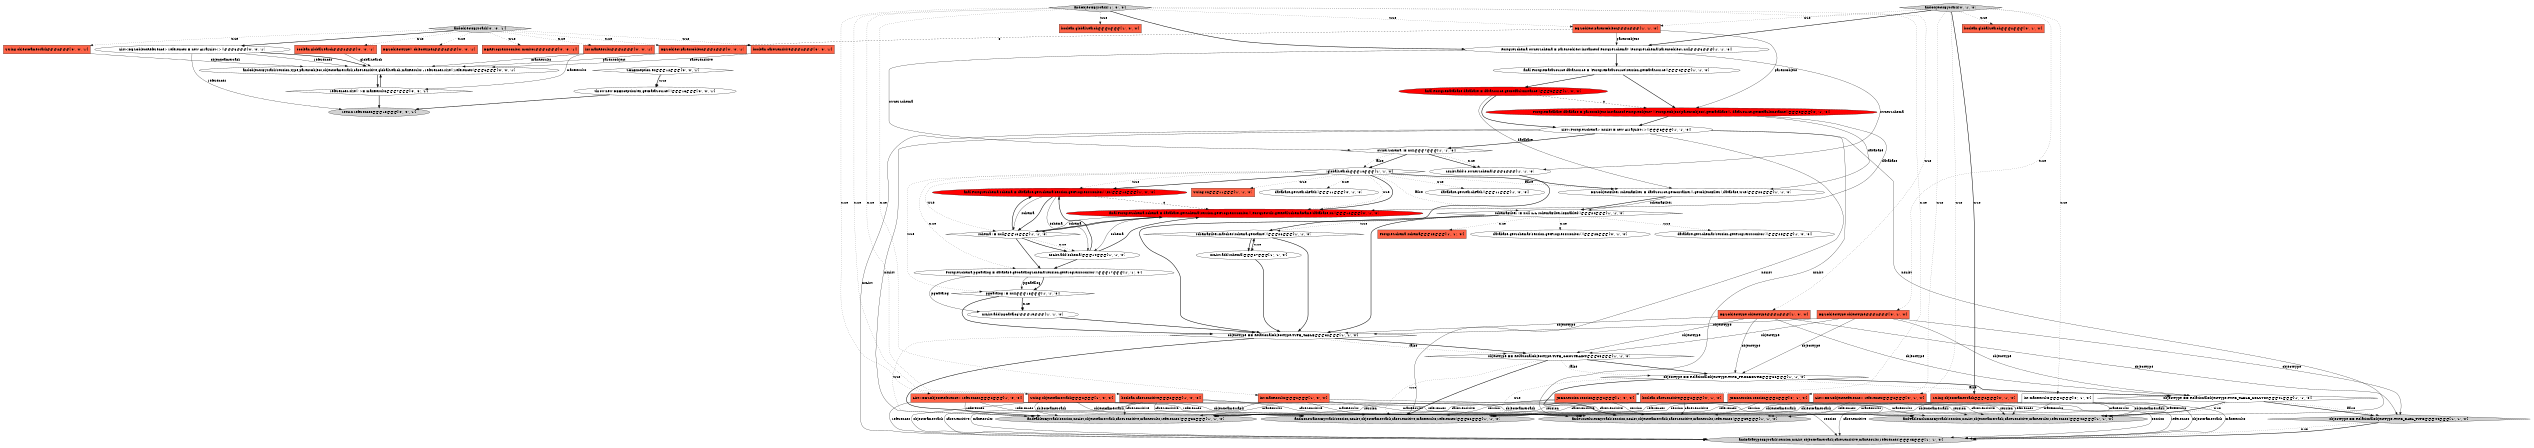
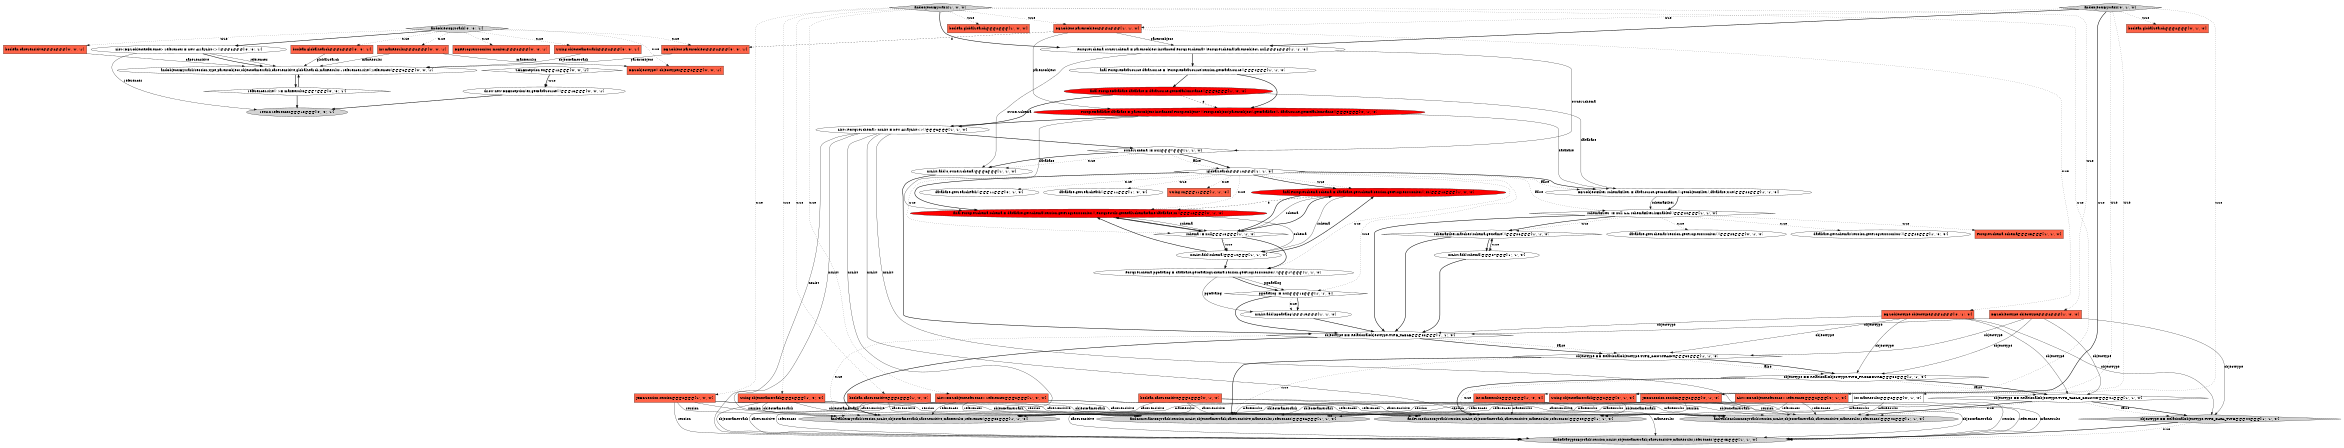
edge "int maxResults@@@2@@@['0', '0', '1']" -> "references.size() >= maxResults@@@7@@@['0', '0', '1']": now "int maxResults@@@2@@@['0', '0', '1']" -> "DBSObjectType(( objectTypes@@@2@@@['0', '0', '1']"
edge "findObjectsByMask['0', '1', '0']" -> "DBSObjectType objectType@@@2@@@['0', '1', '0']": now "DBSObject parentObject@@@2@@@['1', '1', '0']" -> "DBSObjectType objectType@@@2@@@['0', '1', '0']"
